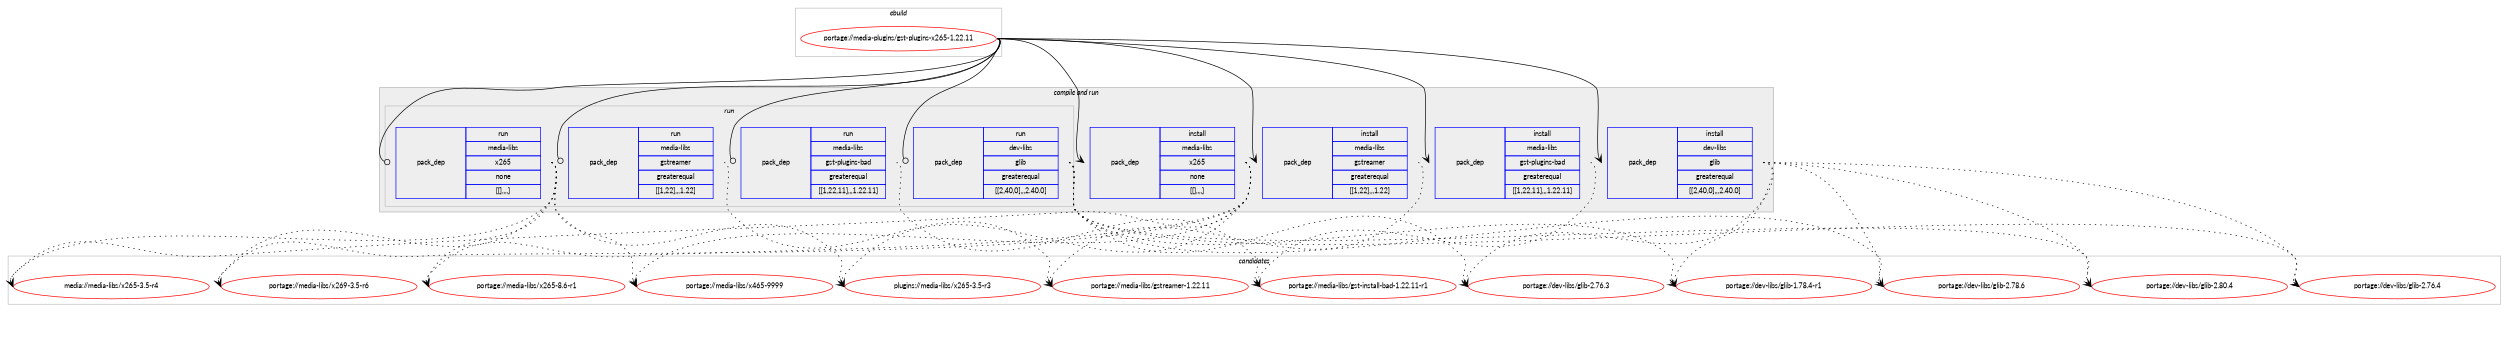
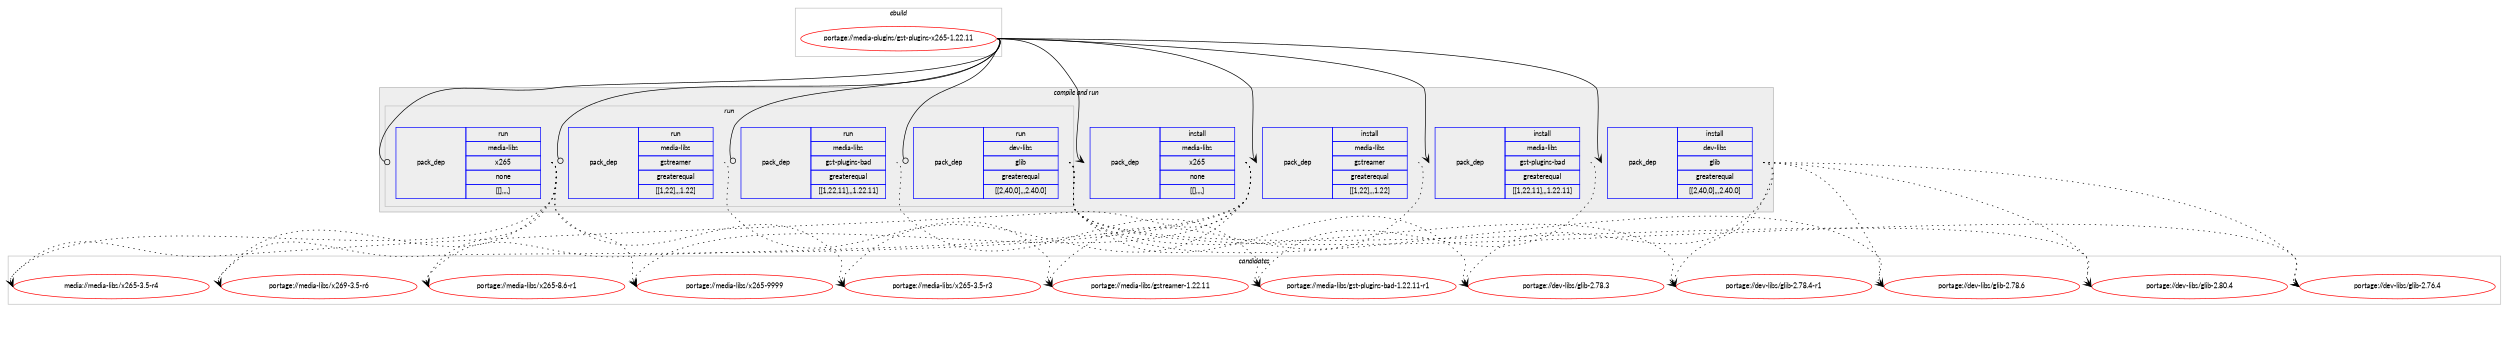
node "portage://media-libs/x465-9999": label "portage://media-libs/x465-9999" -> "portage://media-libs/x265-9999"
node "plugins://media-libs/x265-3.5-r3": label "plugins://media-libs/x265-3.5-r3" -> "portage://media-libs/x265-3.5-r3"
node "portage://media-libs/gst-install-bad-1.22.11-r1": label "portage://media-libs/gst-install-bad-1.22.11-r1" -> "portage://media-libs/gst-plugins-bad-1.22.11-r1"
node "portage://dev-libs/glib-2.76.3": label "portage://dev-libs/glib-2.76.3" -> "portage://dev-libs/glib-2.78.3"
node "portage://dev-libs/glib-1.78.4-r1": label "portage://dev-libs/glib-1.78.4-r1" -> "portage://dev-libs/glib-2.78.4-r1"
